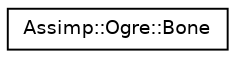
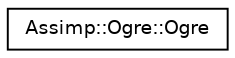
node "Assimp::Ogre::Bone": label "Assimp::Ogre::Bone" -> "Assimp::Ogre::Ogre"
